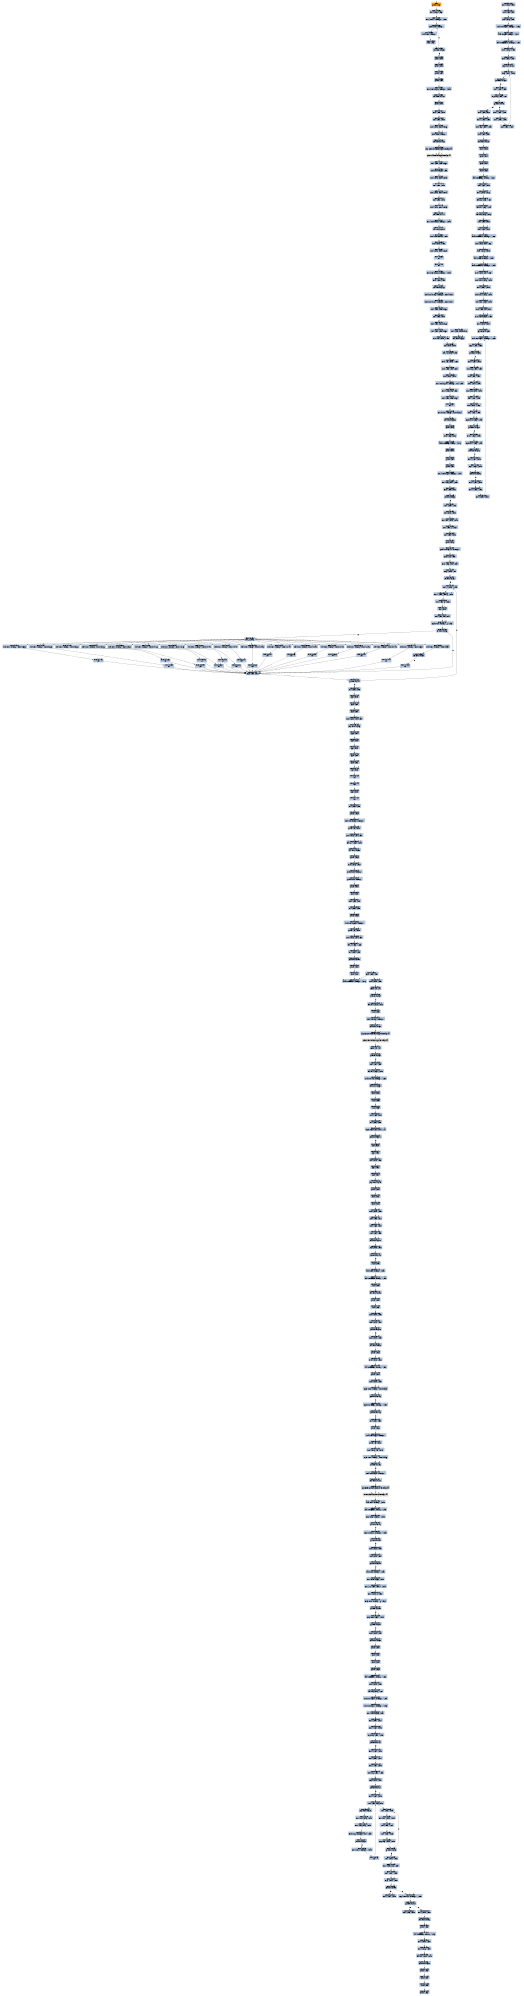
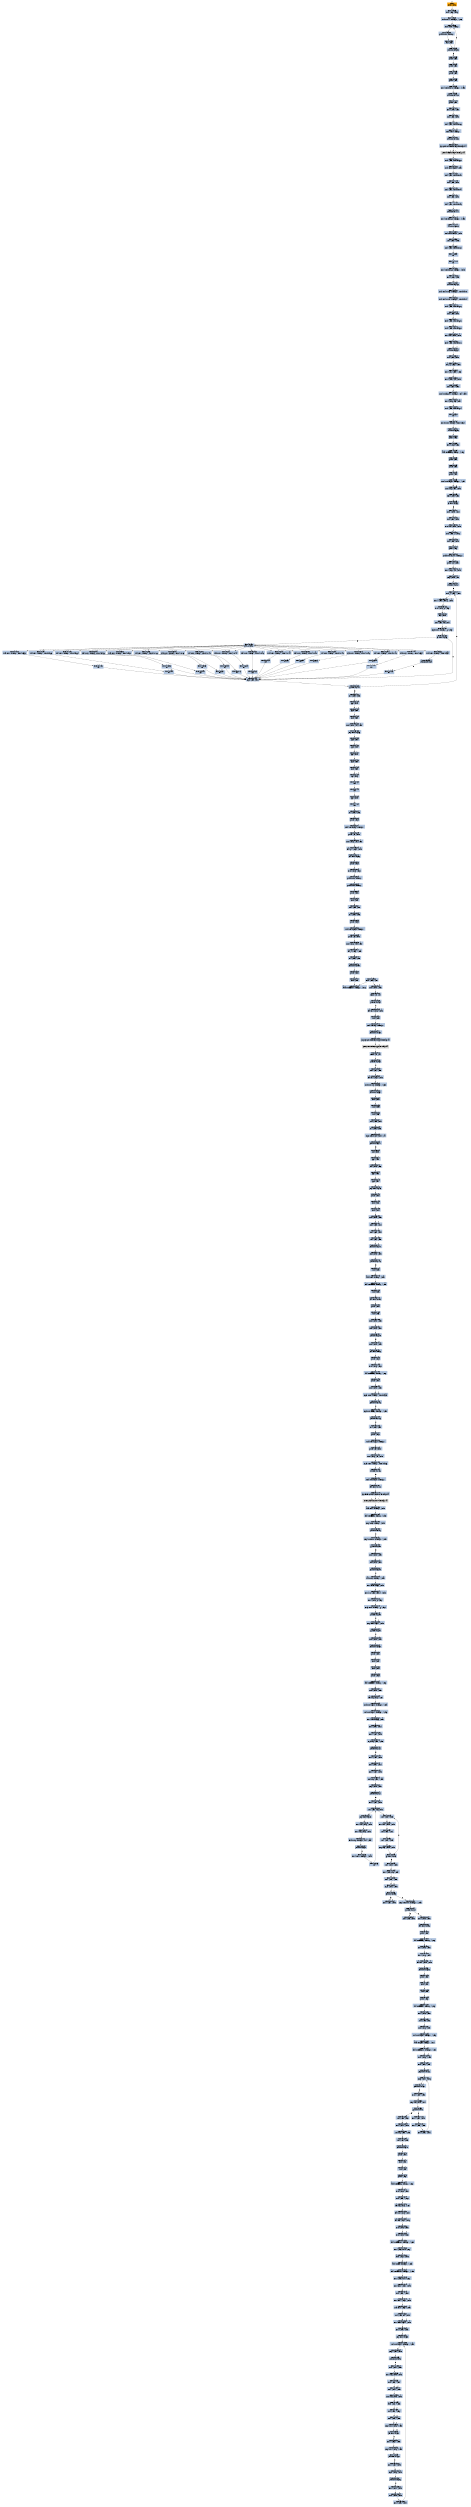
edge "0x00403482 movl 0x4(%edx), %eax" -> "0x00403334 xorl %edx, %edx": now "0x00403482 movl 0x4(%edx), %eax" -> "0x00403485 movl %eax, 0x0040f01c"
node "0x004016c0 addl $0xfffffff4<UINT8>, %esp": added
